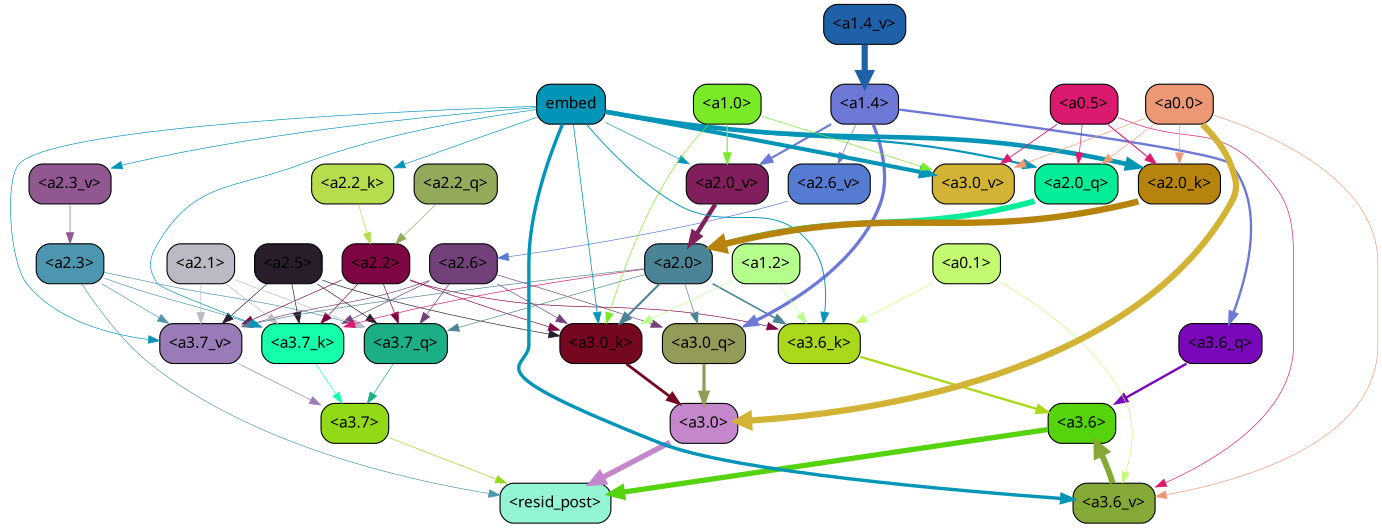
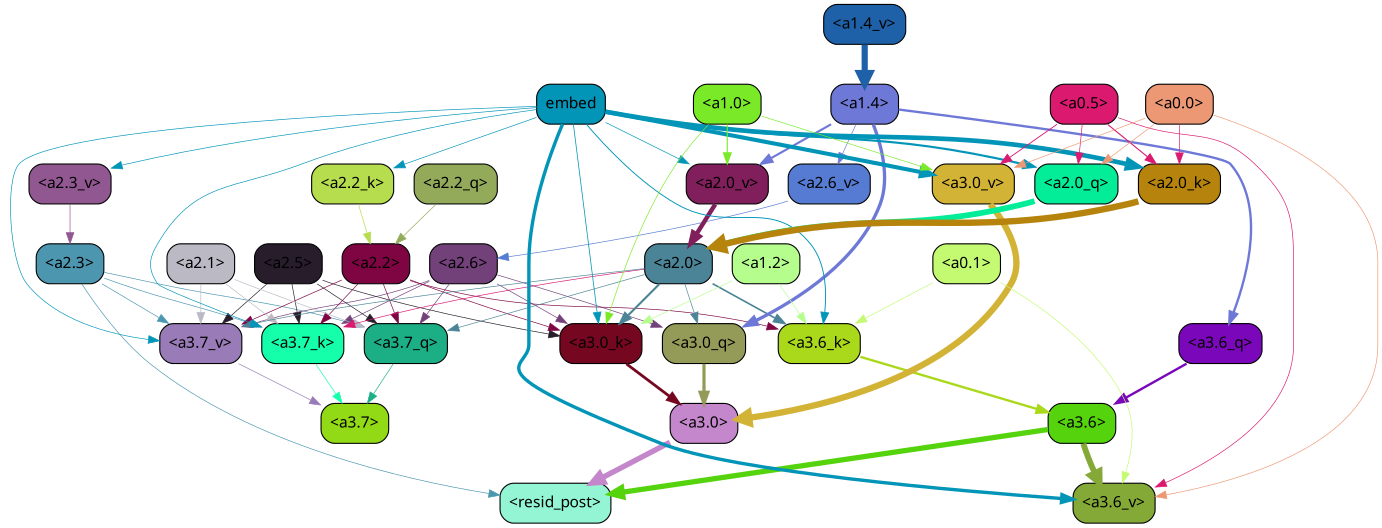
edge "<a0.0>" -> "<a2.0_k>": color #ec9874 -> #da196f
edge "<a0.0>" -> "<a3.0>": now "<a3.0_v>" -> "<a3.0>"
edge "<a3.7>" -> "<resid_post>": removed
edge "<a3.6_v>" -> "<a3.6>": reversed
